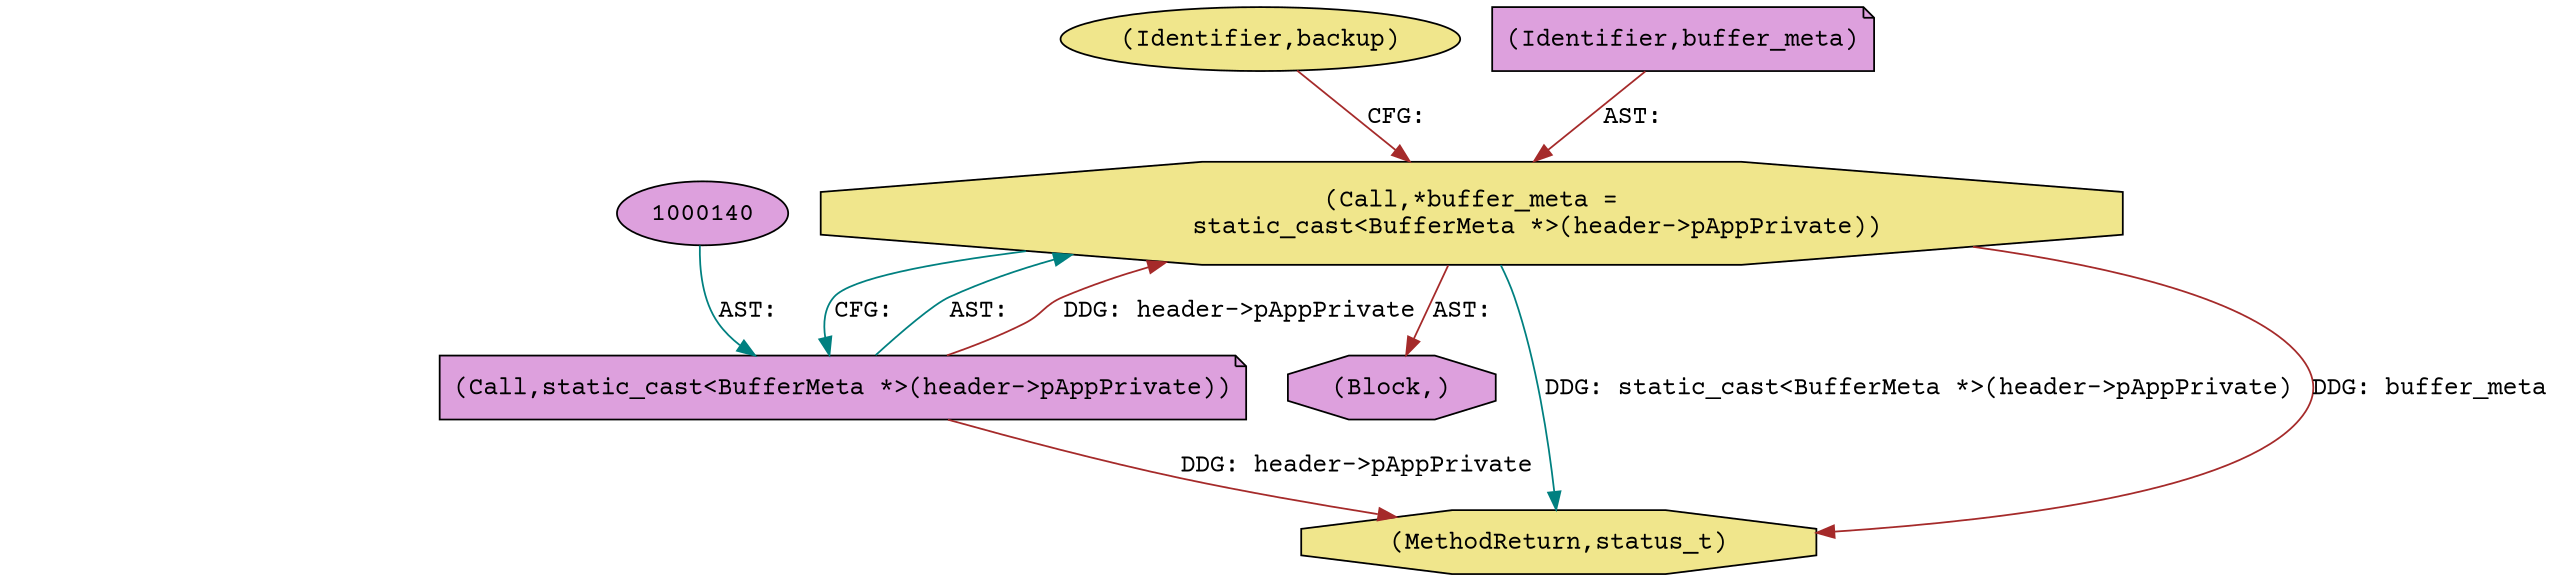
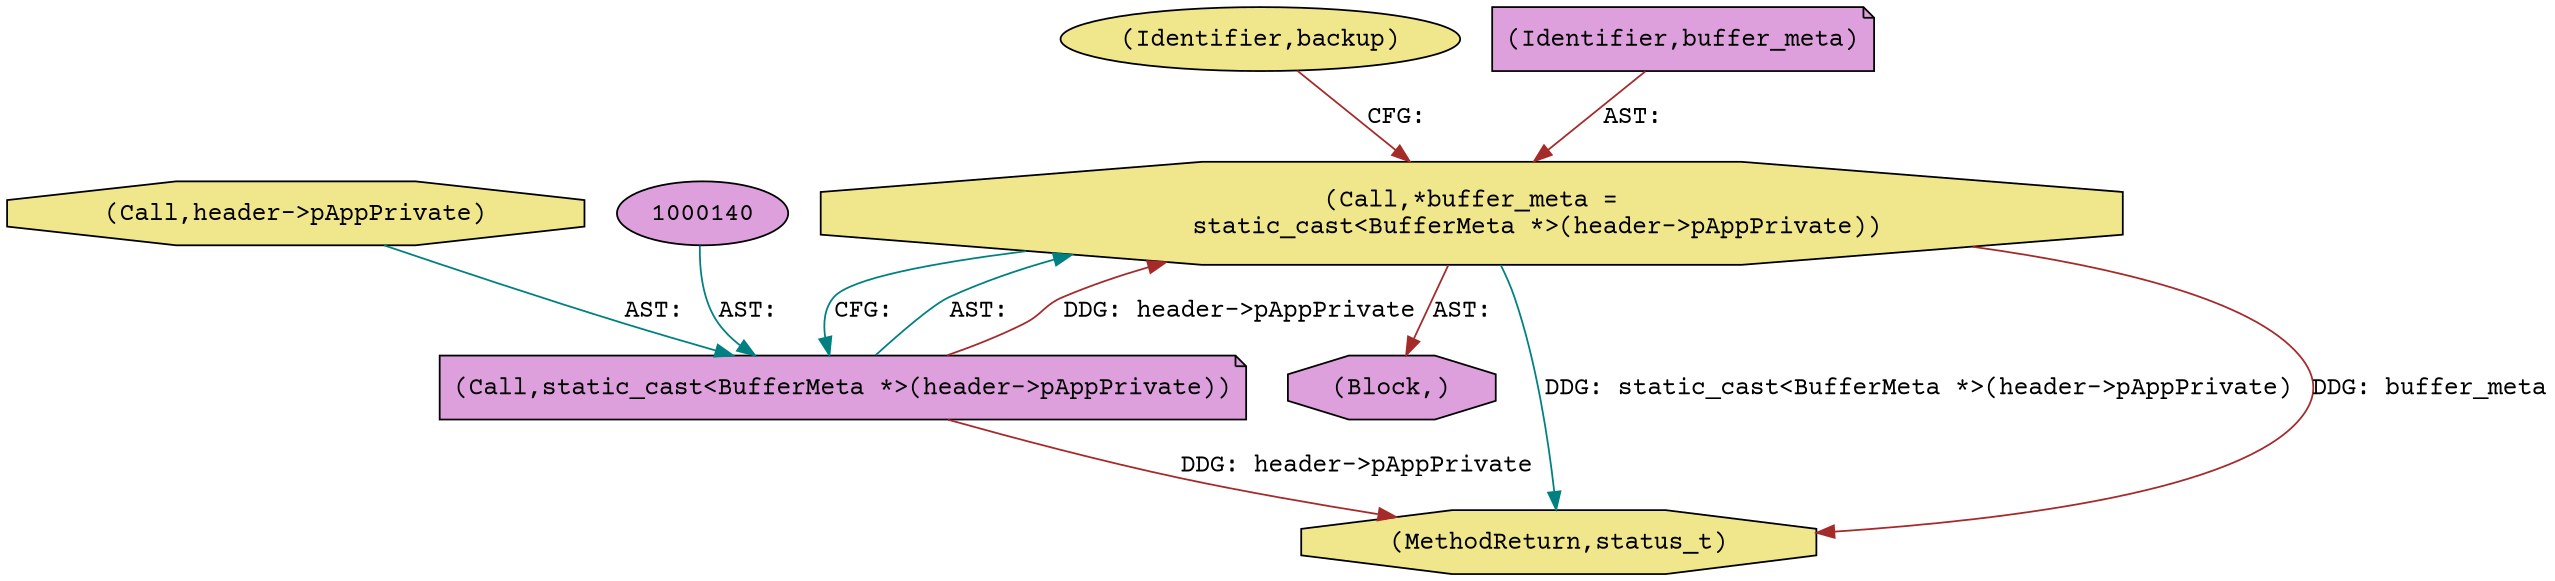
node "(Call,header->pAppPrivate)": added
